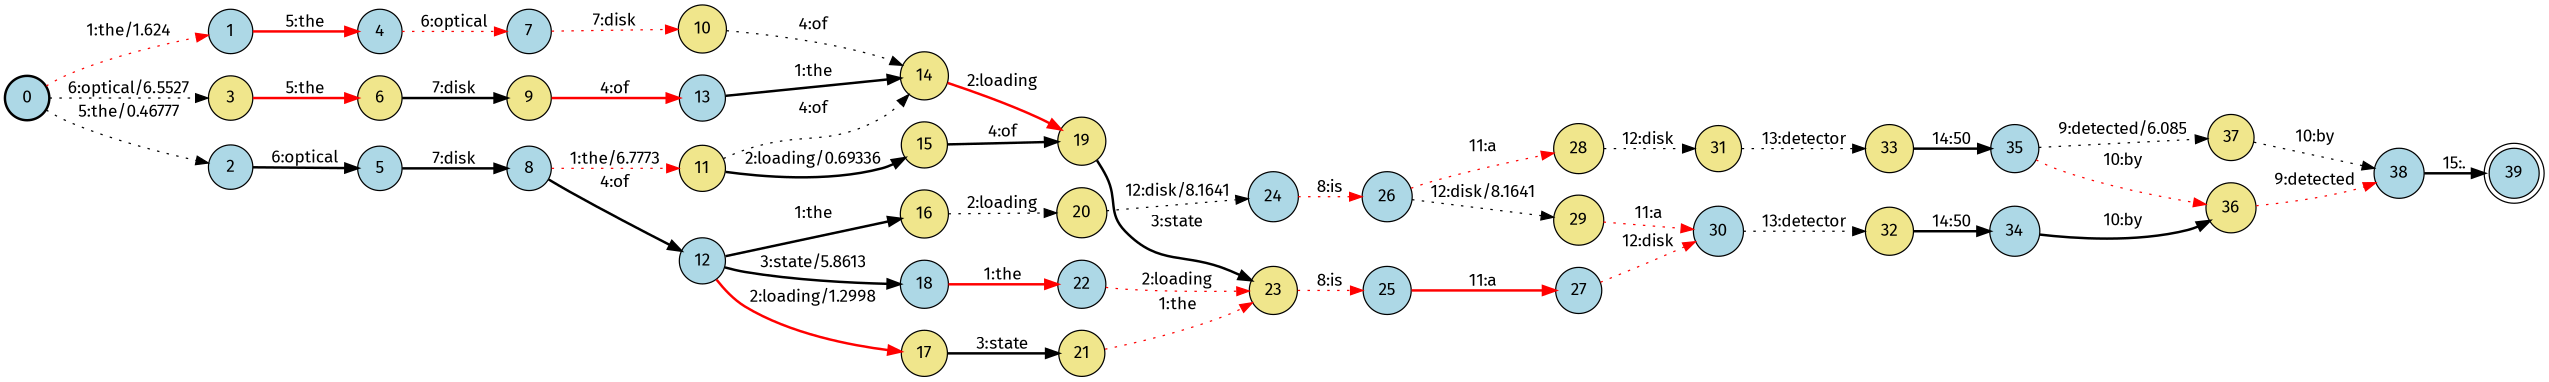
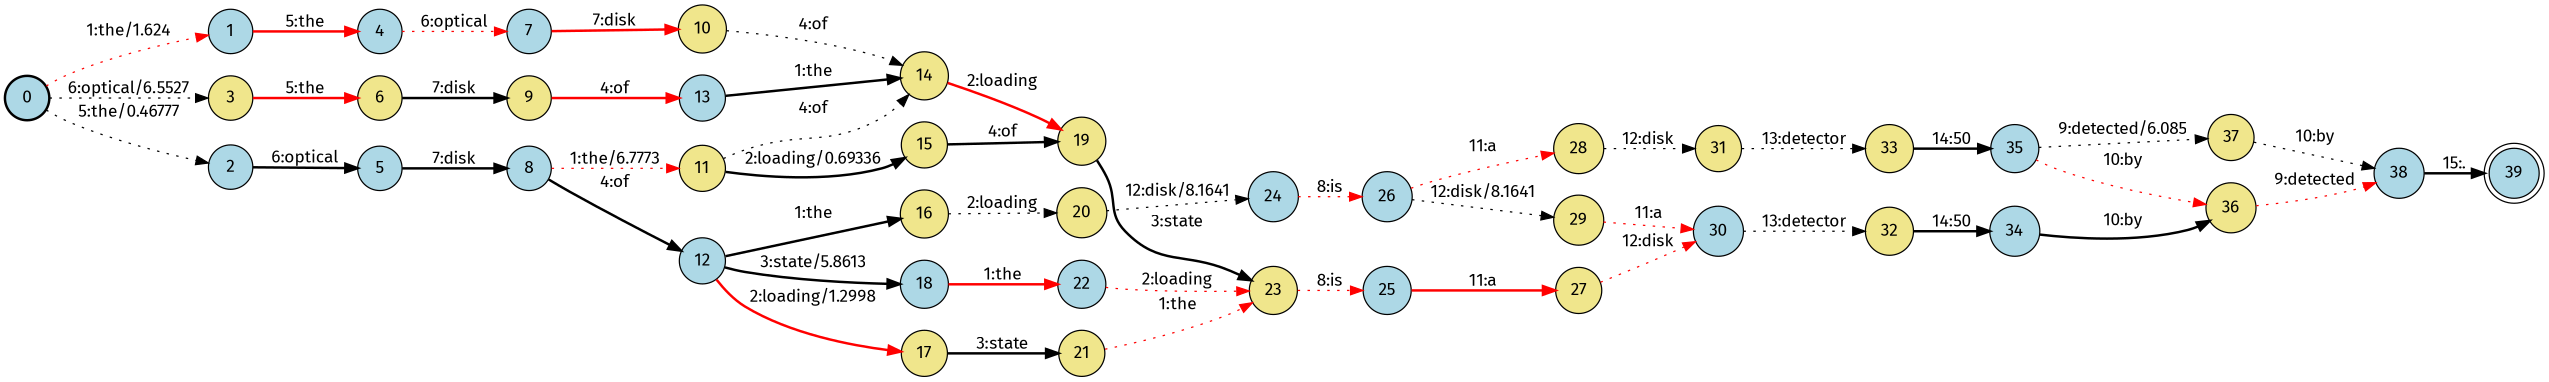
edge "7" -> "10": style dotted -> bold
node "27": fillcolor lightblue -> khaki
